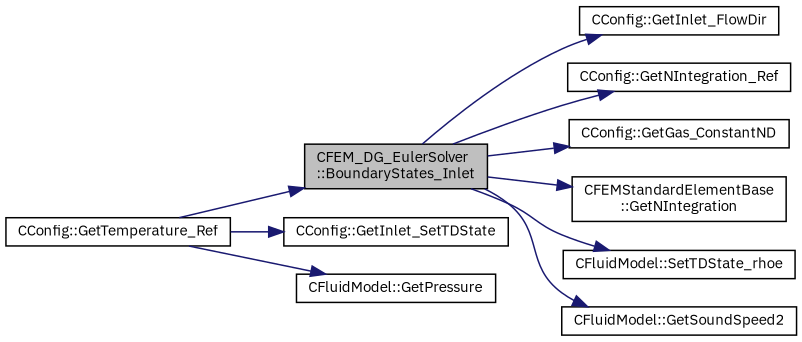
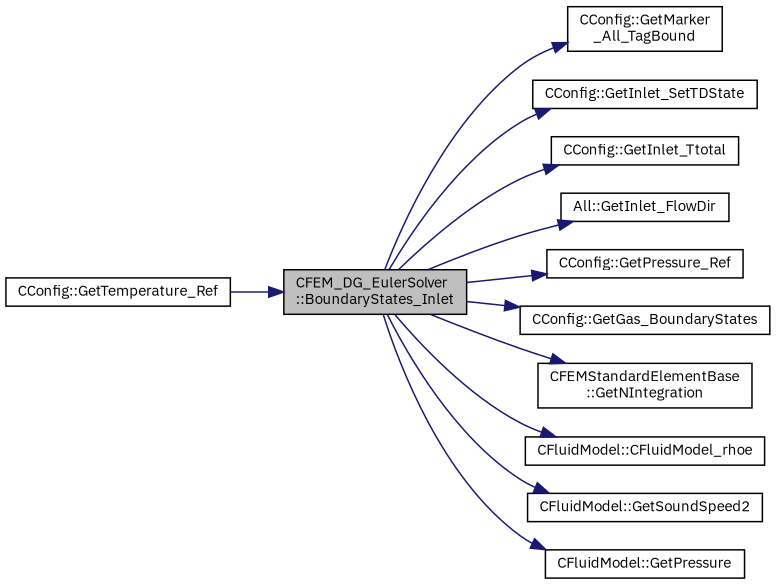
node "CConfig::GetInlet_FlowDir": label "CConfig::GetInlet_FlowDir" -> "All::GetInlet_FlowDir"
node "CConfig::GetMarker _All_TagBound": added
node "CConfig::GetNIntegration_Ref": label "CConfig::GetNIntegration_Ref" -> "CConfig::GetPressure_Ref"
node "CConfig::GetGas_ConstantND": label "CConfig::GetGas_ConstantND" -> "CConfig::GetGas_BoundaryStates"
node "CConfig::GetInlet_Ttotal": added
edge "CConfig::GetTemperature_Ref" -> "CConfig::GetInlet_SetTDState": now "CFEM_DG_EulerSolver ::BoundaryStates_Inlet" -> "CConfig::GetInlet_SetTDState"
edge "CConfig::GetTemperature_Ref" -> "CFluidModel::GetPressure": now "CFEM_DG_EulerSolver ::BoundaryStates_Inlet" -> "CFluidModel::GetPressure"
node "CFluidModel::SetTDState_rhoe": label "CFluidModel::SetTDState_rhoe" -> "CFluidModel::CFluidModel_rhoe"
